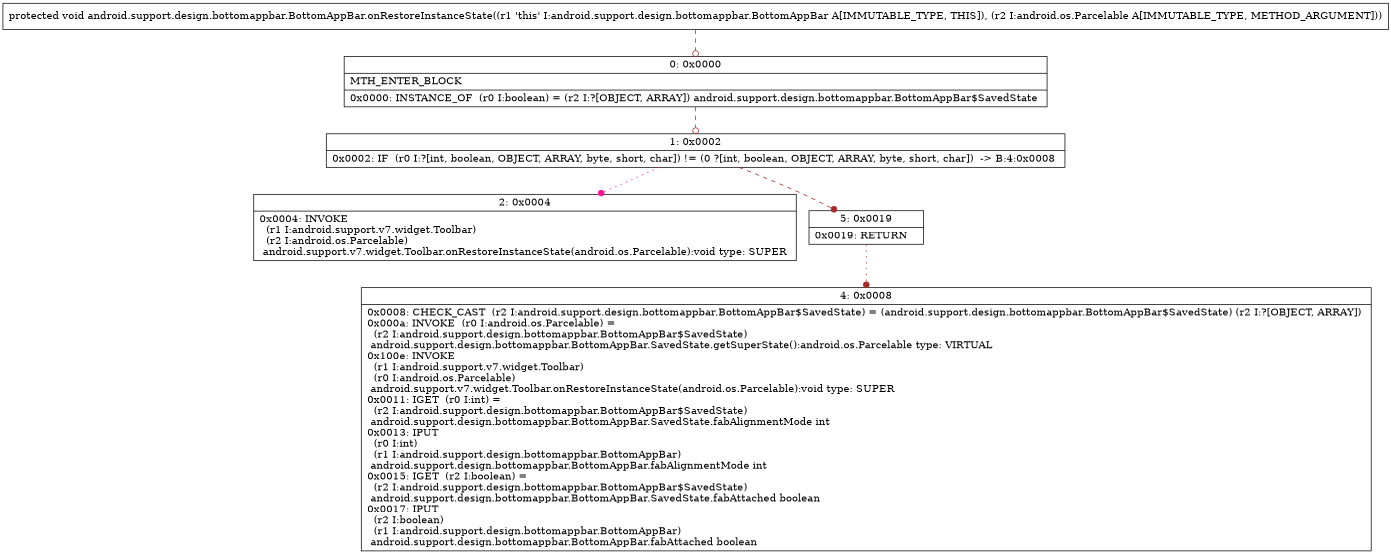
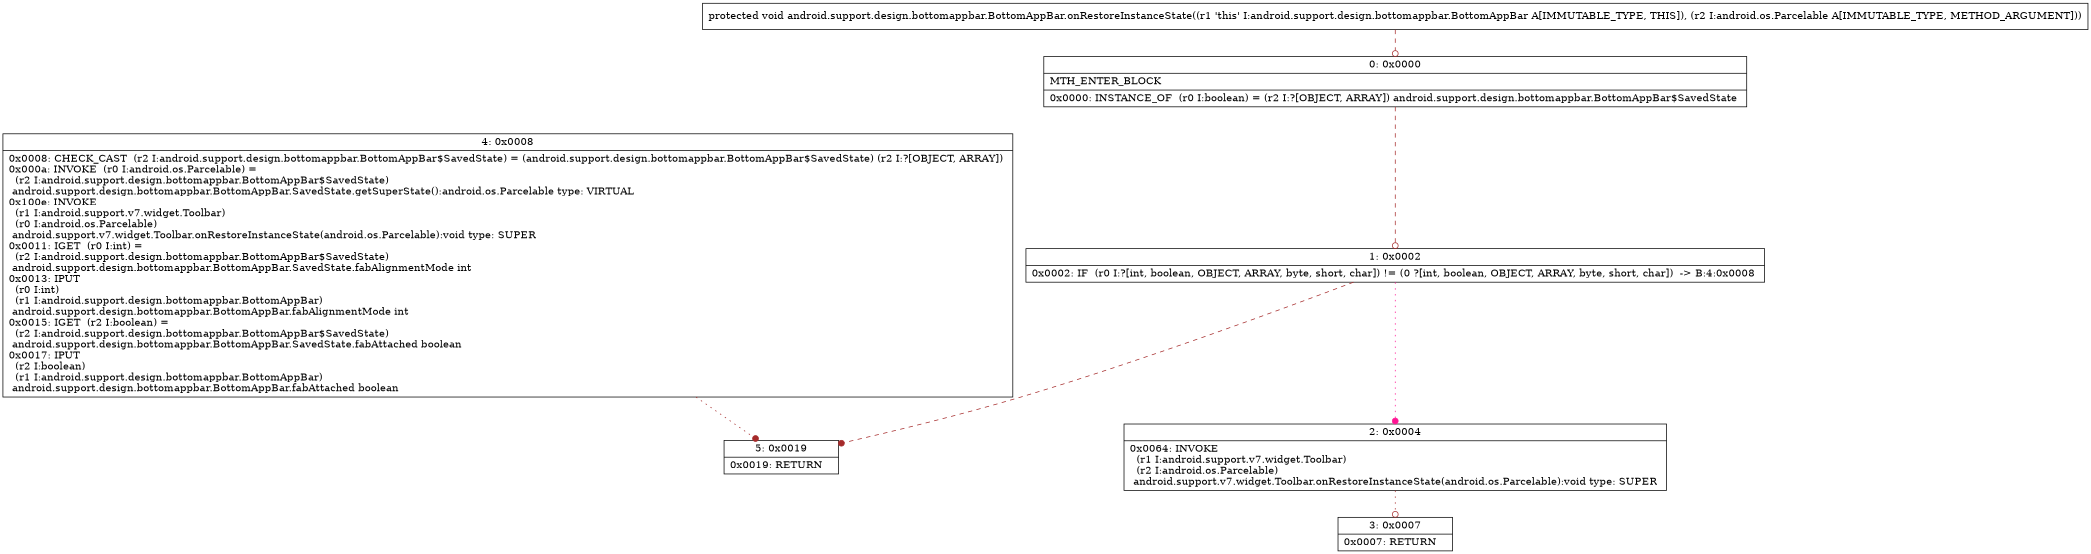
node "2: 0x0004": text "0x0004: INVOKE" -> "0x0064: INVOKE"
edge "5: 0x0019" -> "4: 0x0008": reversed
node "3: 0x0007": added
